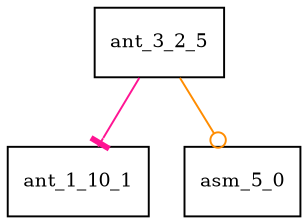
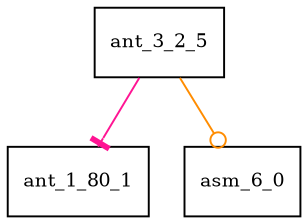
node "ant_1_10_1": label "ant_1_10_1" -> "ant_1_80_1"
node "asm_5_0": label "asm_5_0" -> "asm_6_0"
